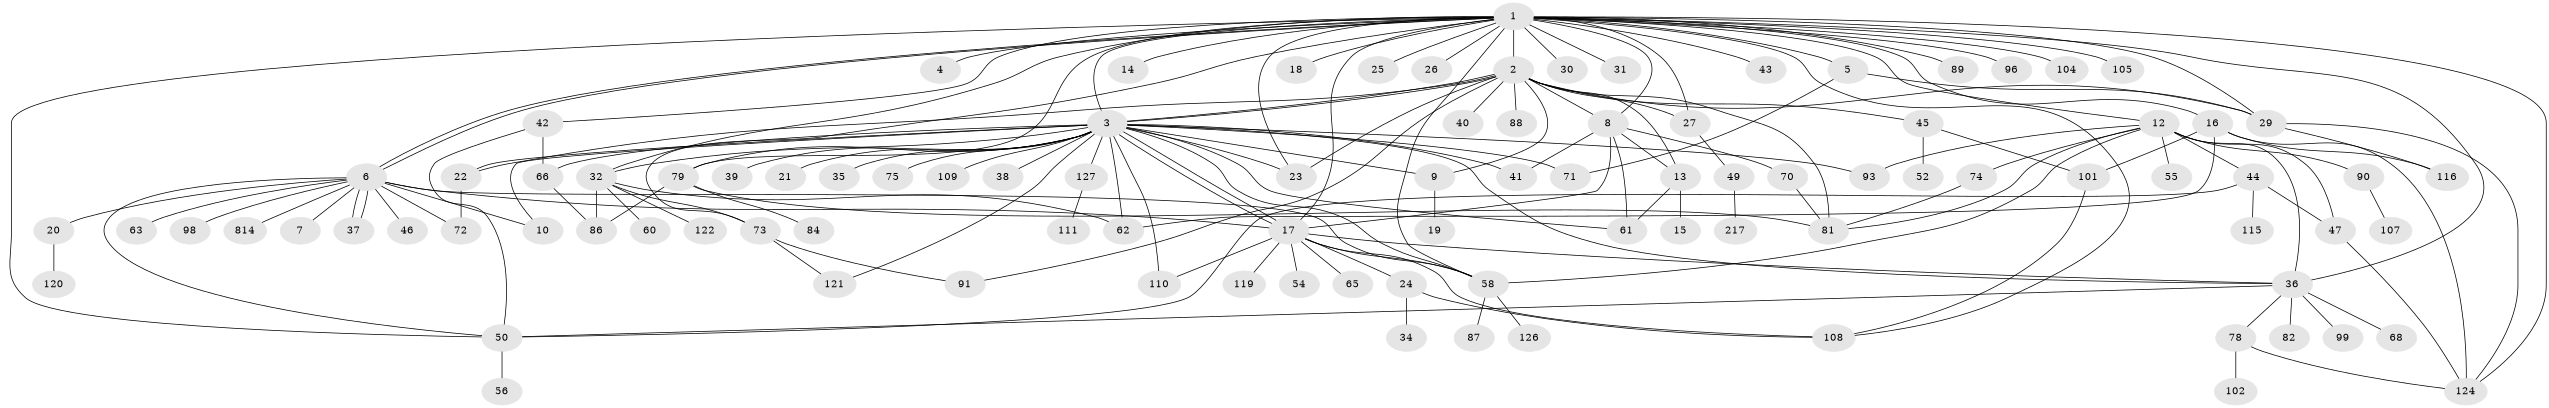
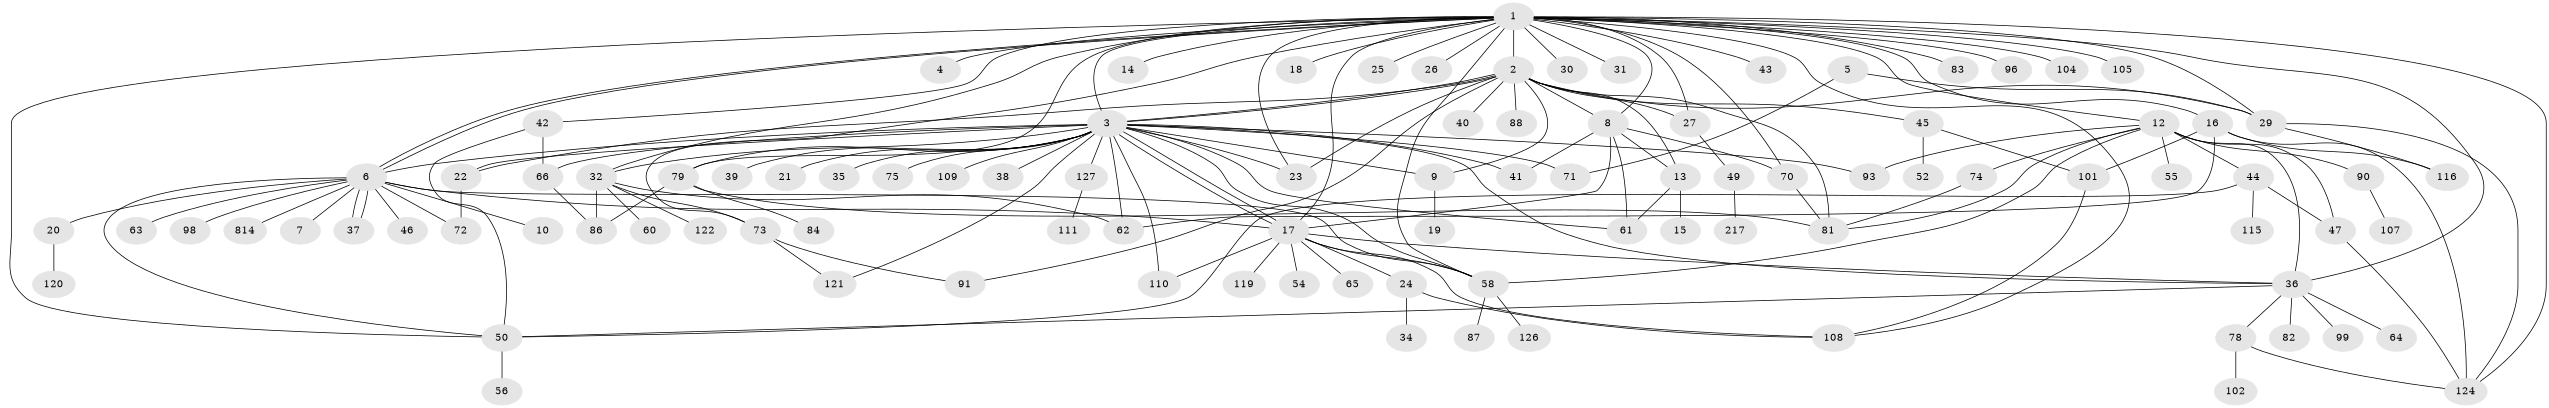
edge "1" -- "5": now "1" -- "70"
node "89": label "89" -> "83"
edge "3" -- "10": now "3" -- "6"
node "68": label "68" -> "64"
